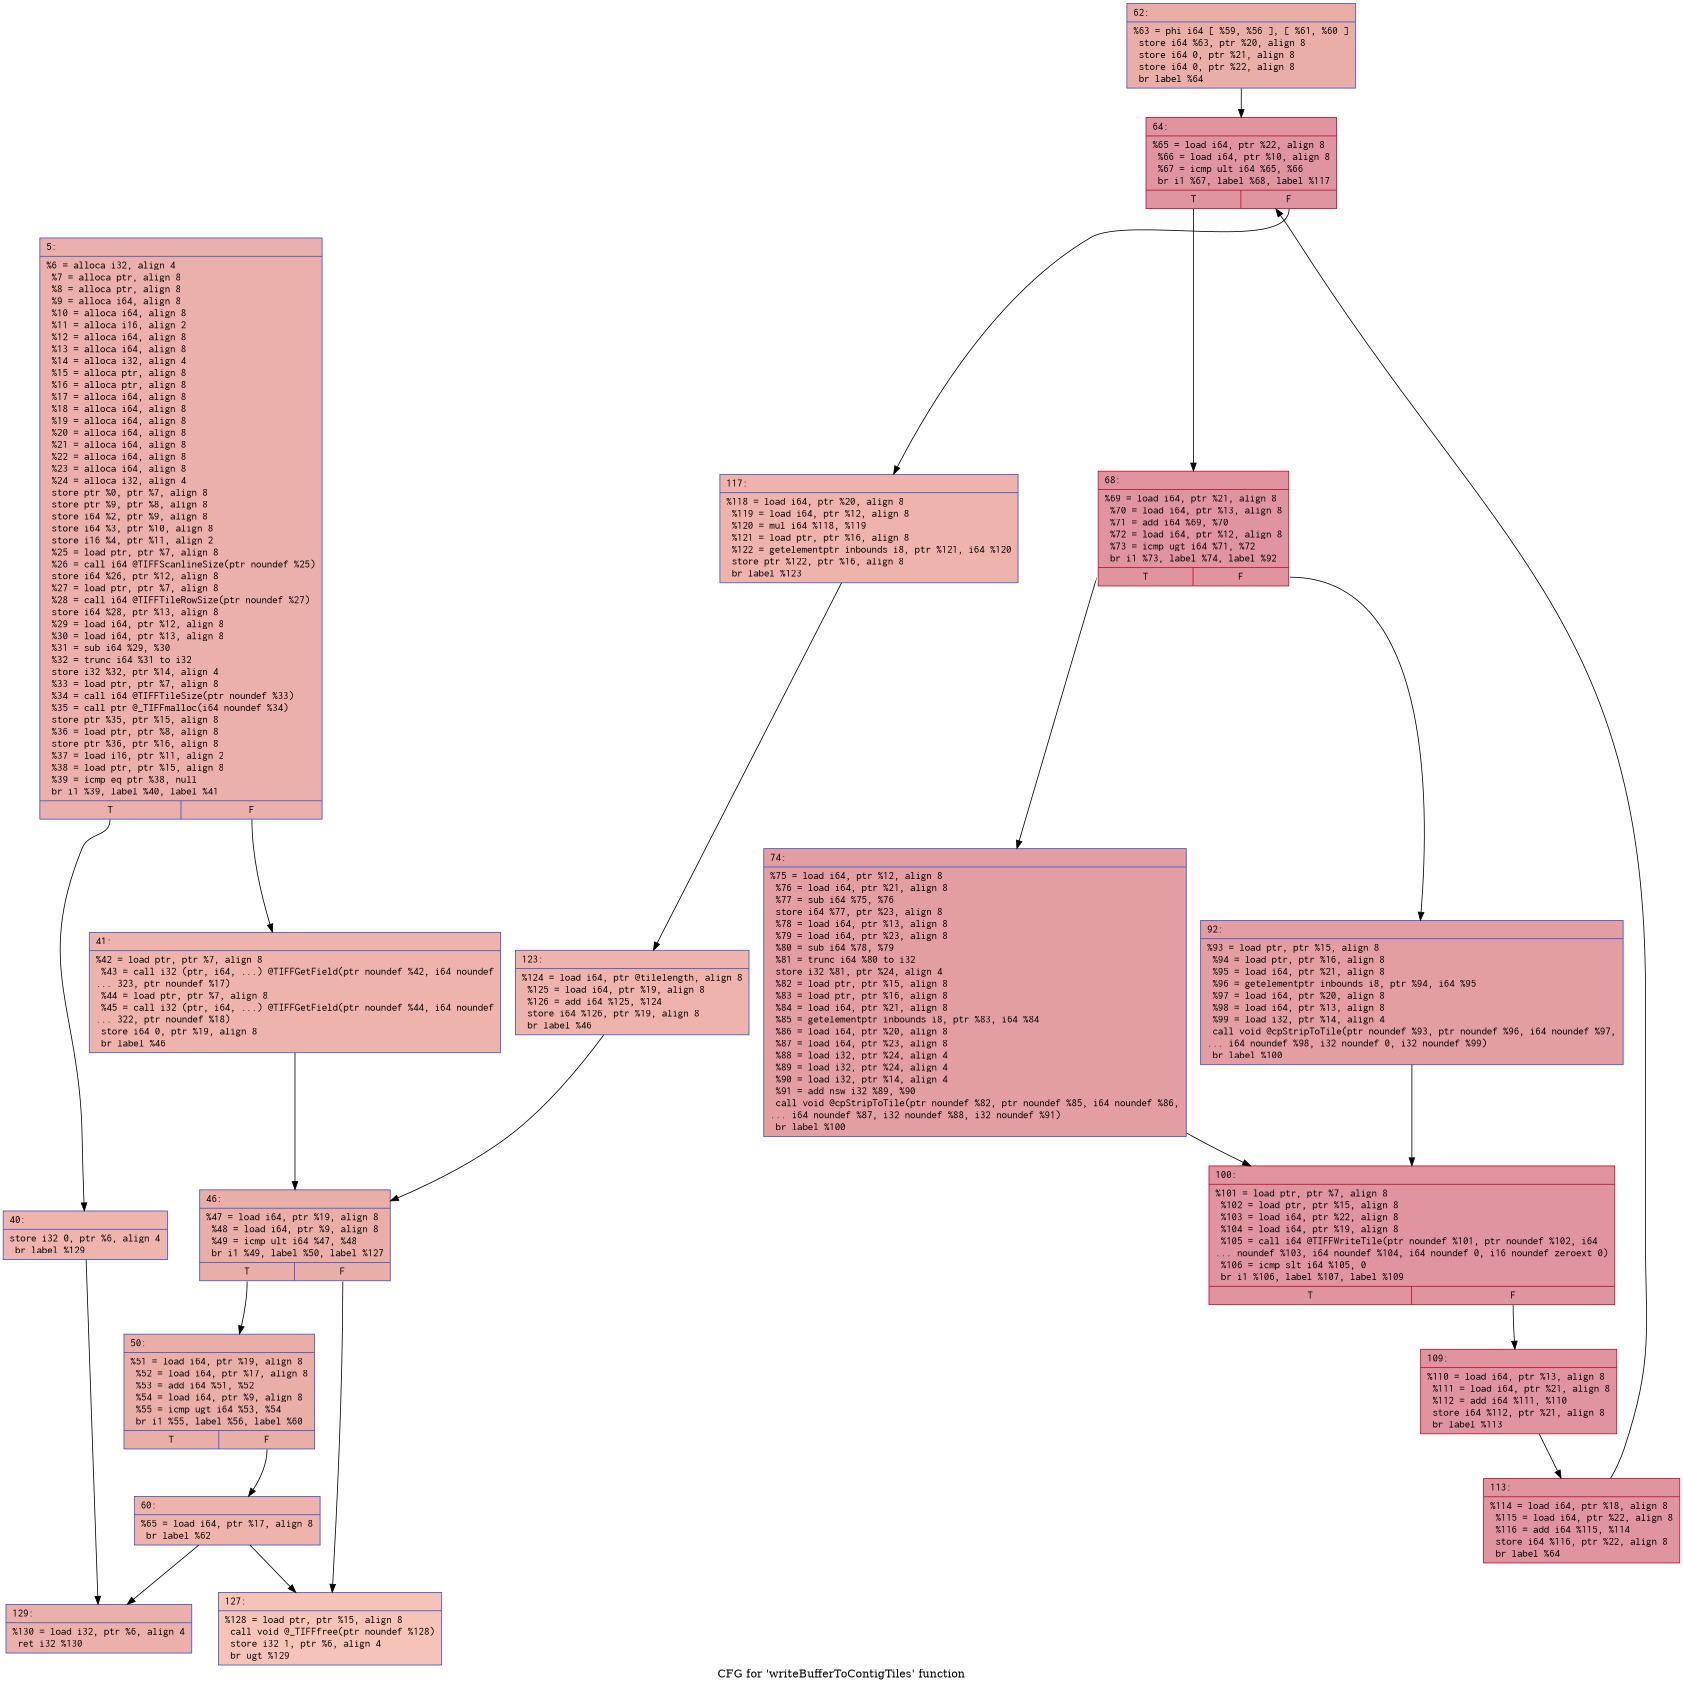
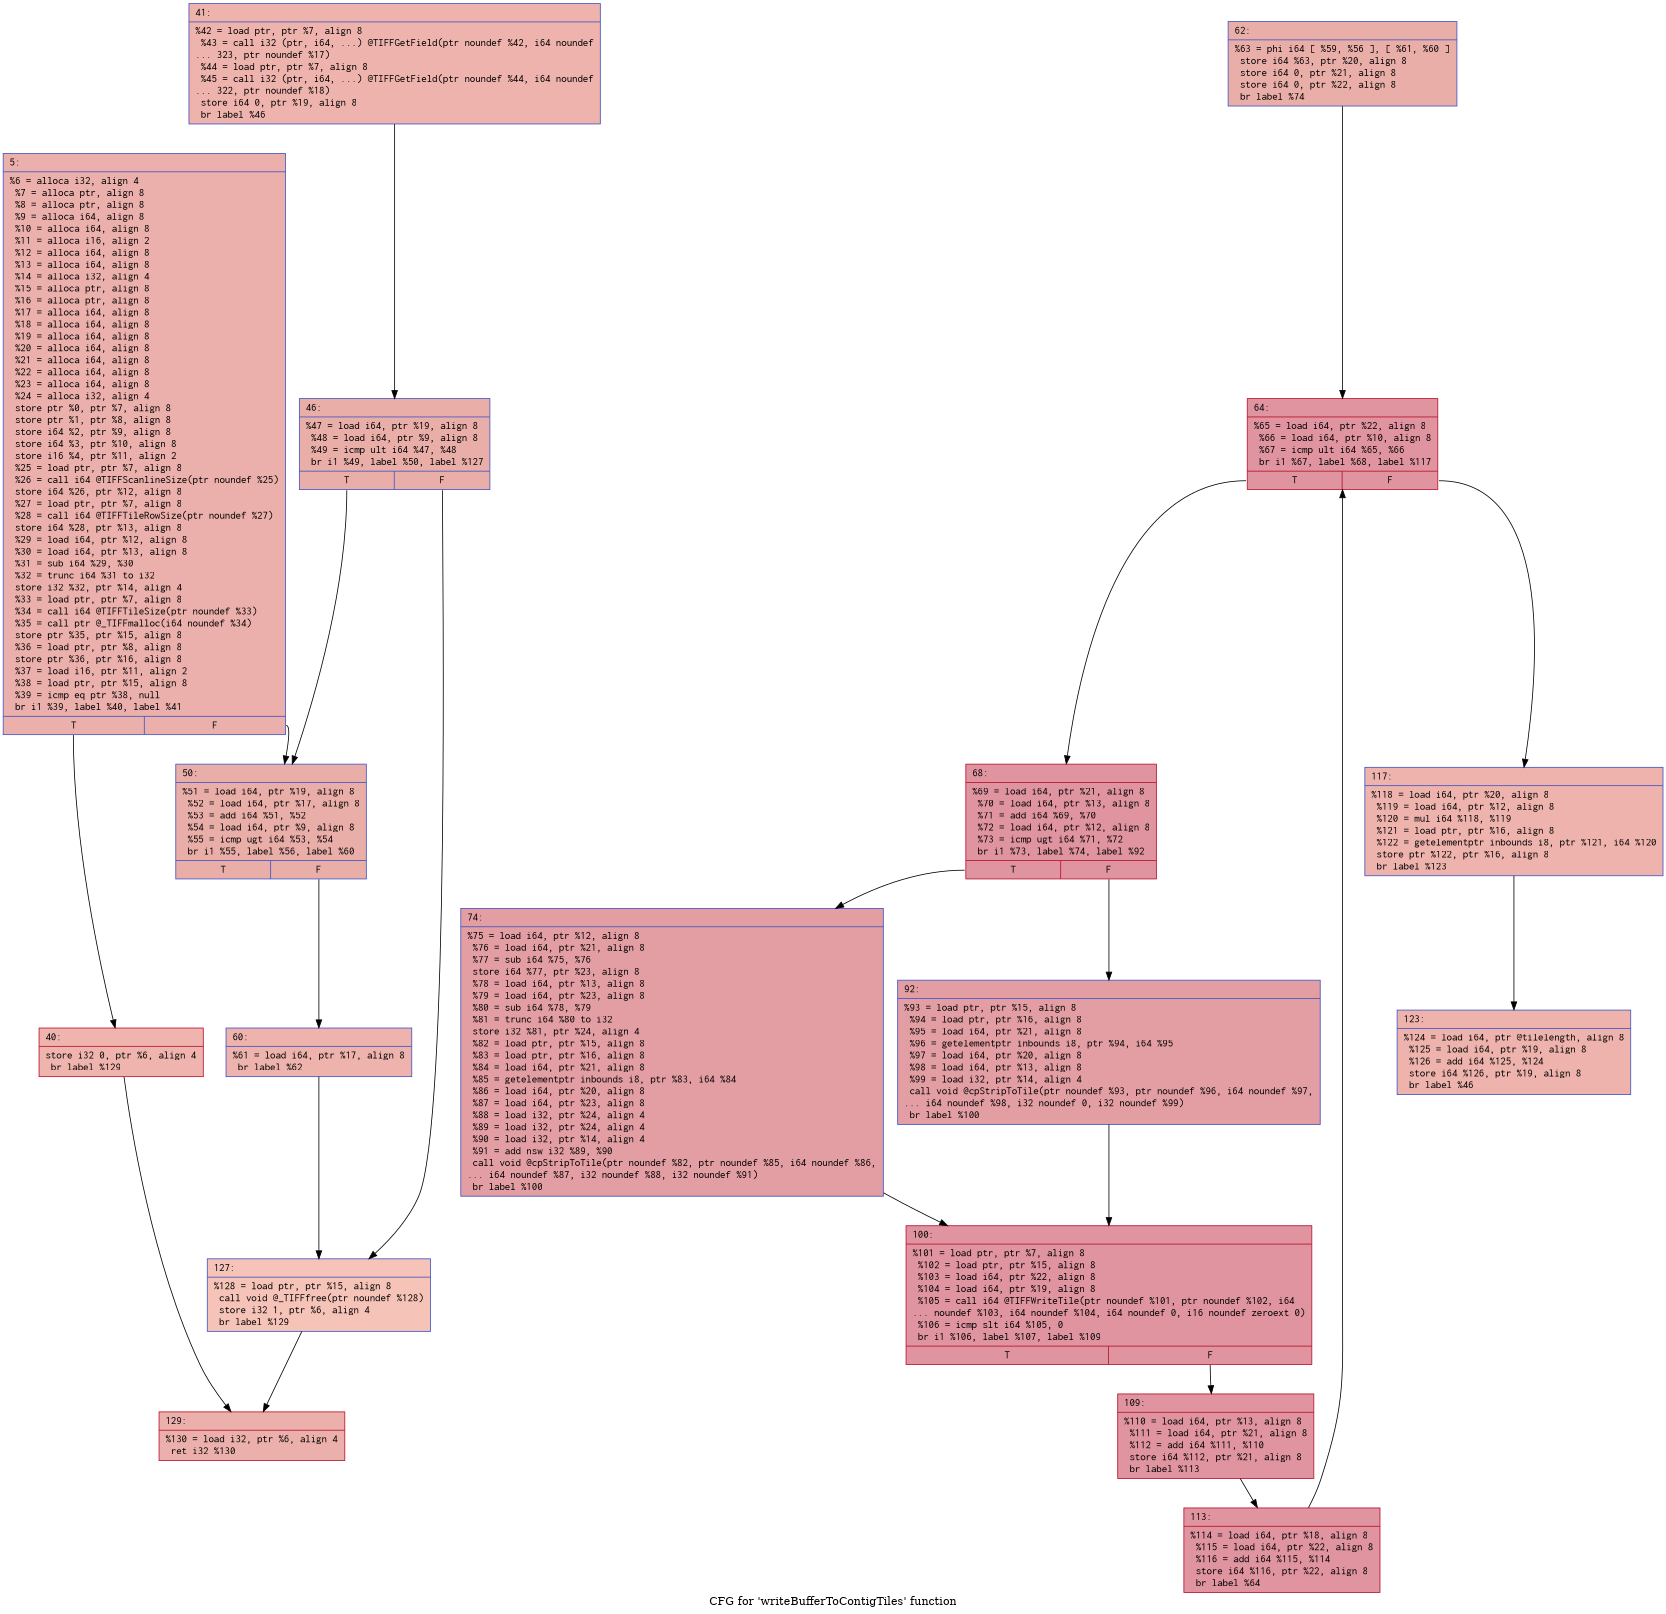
node "62:": text "br label %64" -> "br label %74"
node "5:": text "store ptr %9, ptr %8, align 8" -> "store ptr %1, ptr %8, align 8"
edge "5:" -> "41:": now "5:" -> "50:"
edge "123:" -> "46:": removed
node "40:": color #3d50c3ff -> #b70d28ff
node "60:": text "%65 = load i64, ptr %17, align 8" -> "%61 = load i64, ptr %17, align 8"
edge "60:" -> "129:": now "127:" -> "129:"
node "129:": color #3d50c3ff -> #b70d28ff
node "127:": text "br ugt %129" -> "br label %129"
